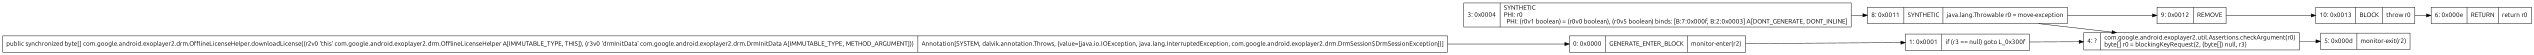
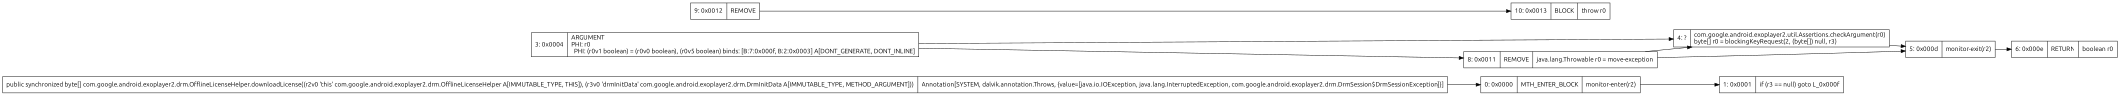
node "3: 0x0004": text "SYNTHETIC" -> "ARGUMENT"
node "8: 0x0011": text "SYNTHETIC" -> "REMOVE"
edge "8: 0x0011" -> "9: 0x0012": now "8: 0x0011" -> "5: 0x000d"
edge "10: 0x0013" -> "6: 0x000e": now "5: 0x000d" -> "6: 0x000e"
node "6: 0x000e": text "return r0" -> "boolean r0"
node "1: 0x0001": text "if (r3 == null) goto L_0x300f" -> "if (r3 == null) goto L_0x000f"
edge "1: 0x0001" -> "4: ?": now "3: 0x0004" -> "4: ?"
node "0: 0x0000": text "GENERATE_ENTER_BLOCK" -> "MTH_ENTER_BLOCK"
